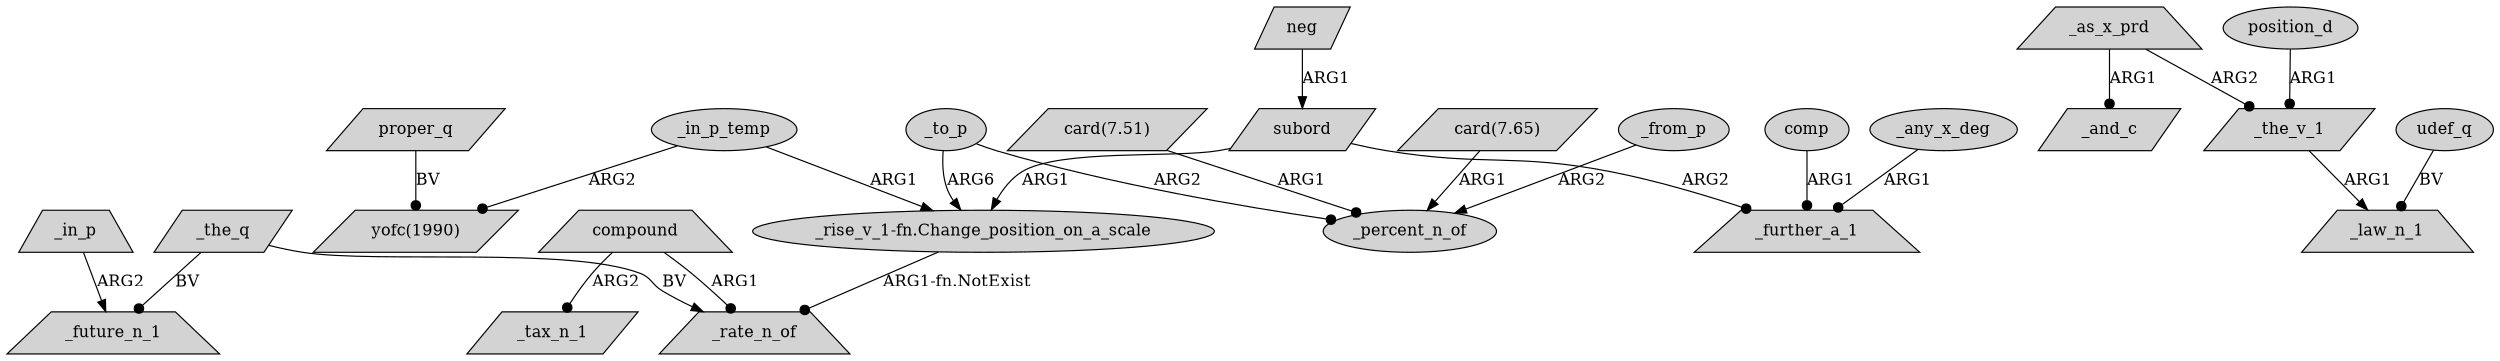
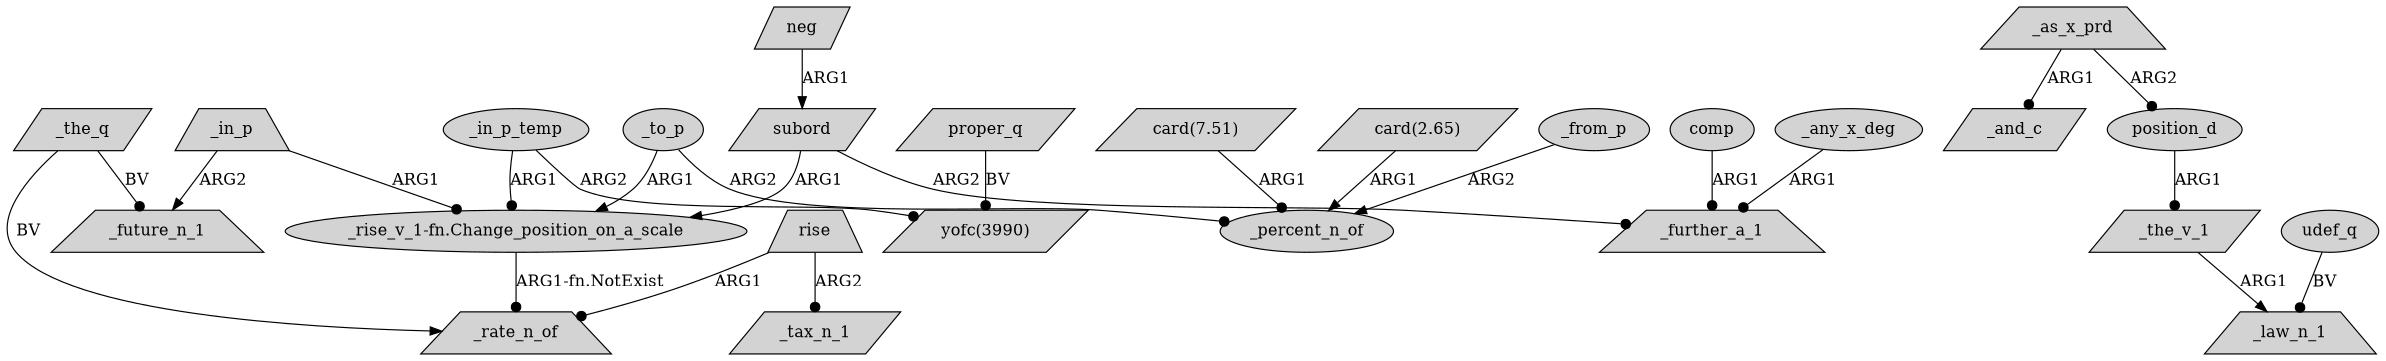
edge "_as_x_prd" -> "_the_v_1": now "_as_x_prd" -> "position_d"
node "card(7.65)": label "card(7.65)" -> "card(2.65)"
edge "_in_p_temp" -> "_rise_v_1-fn.Change_position_on_a_scale": arrowhead normal -> dot
edge "_in_p" -> "_rise_v_1-fn.Change_position_on_a_scale": added, label "ARG1"
edge "_to_p" -> "_rise_v_1-fn.Change_position_on_a_scale": label "ARG6" -> "ARG1"
node "yofc(1990)": label "yofc(1990)" -> "yofc(3990)"
node "compound": label "compound" -> "rise"
